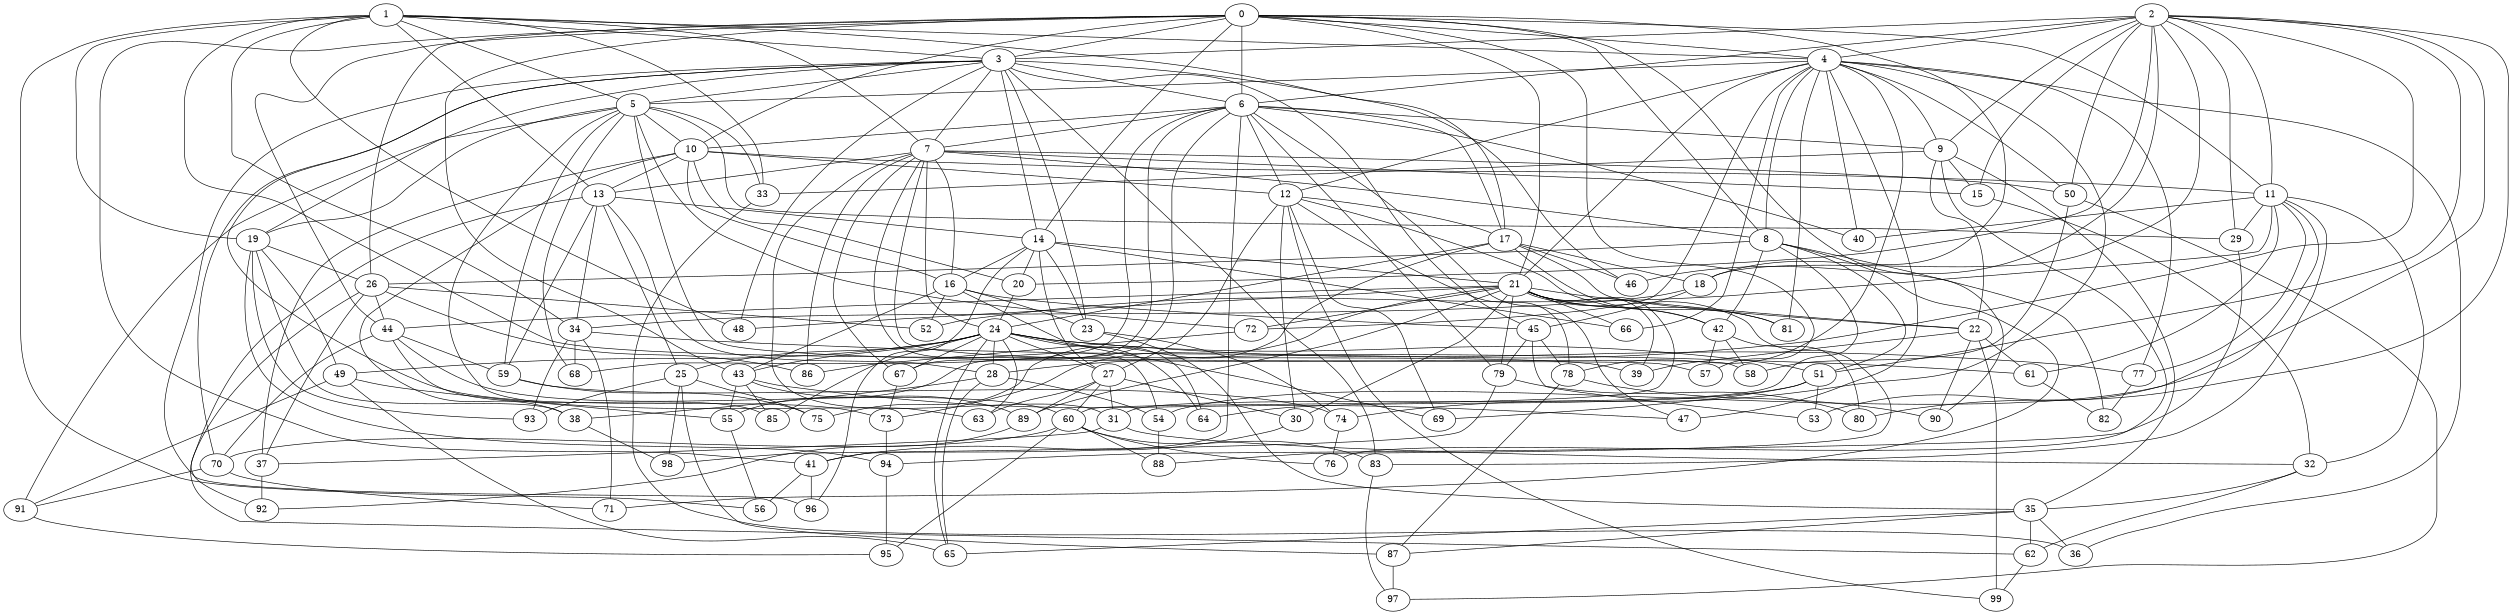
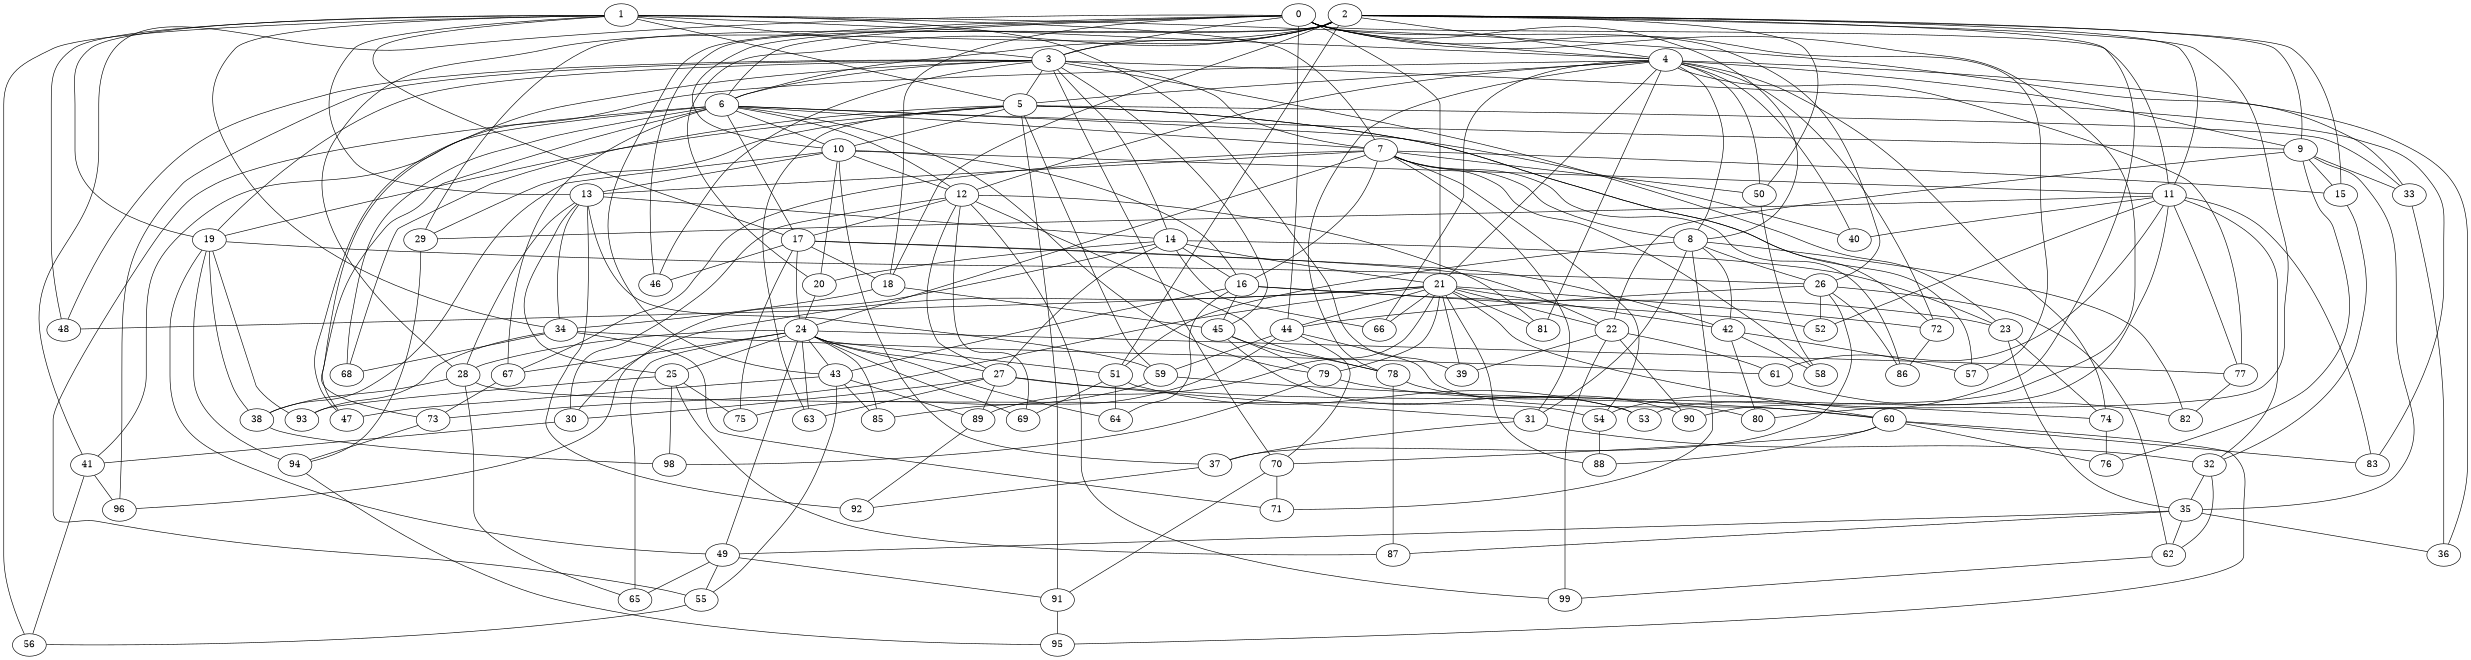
edge "0" -- "14": removed
edge "35" -- "65": now "35" -- "49"
node "97": removed
